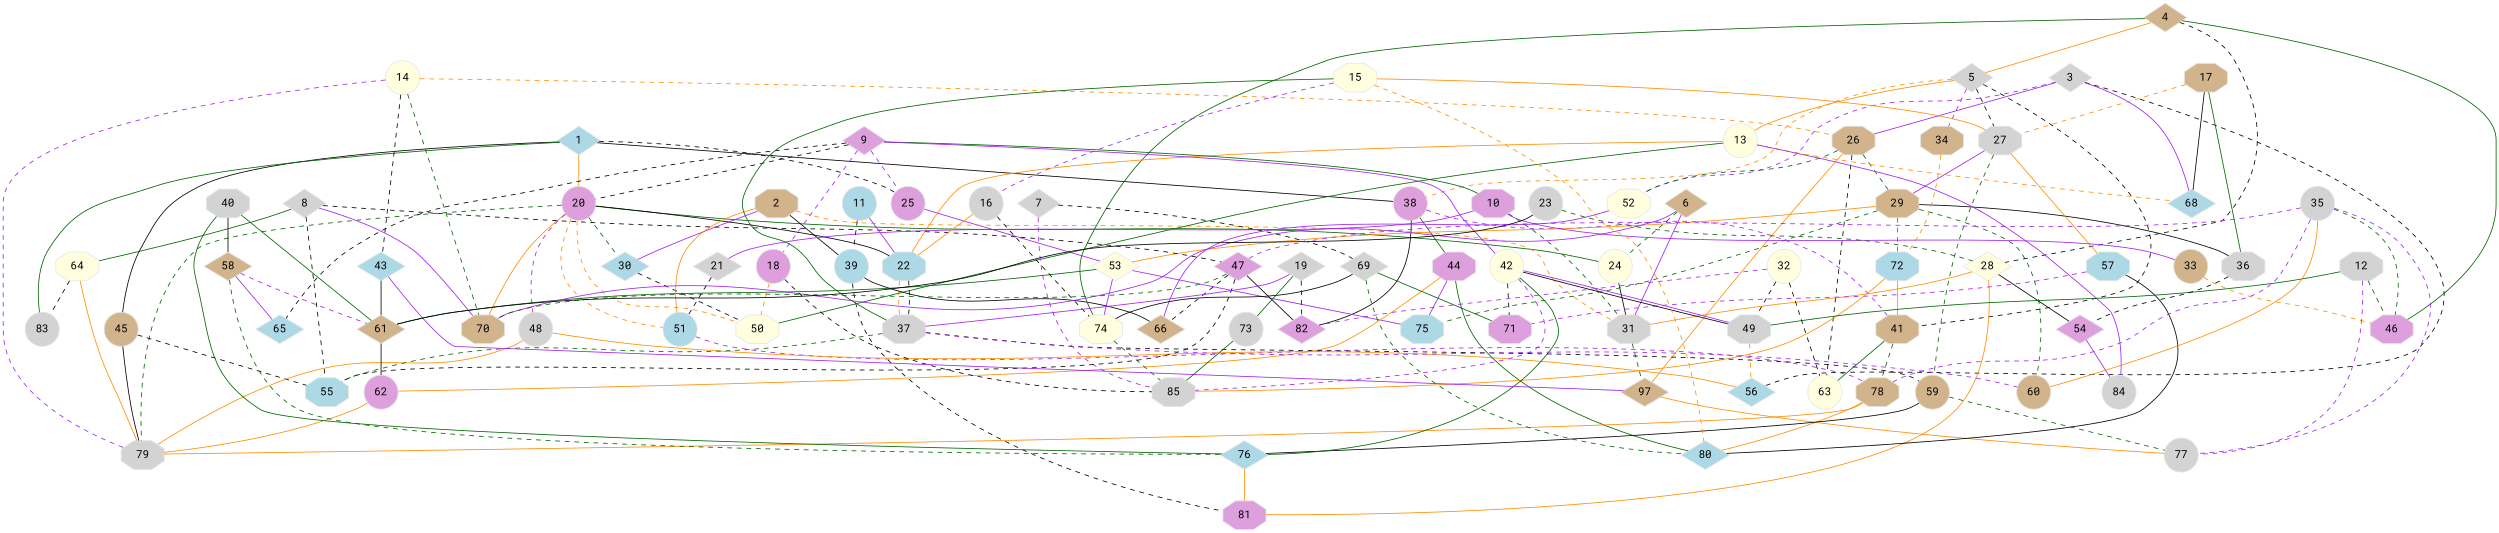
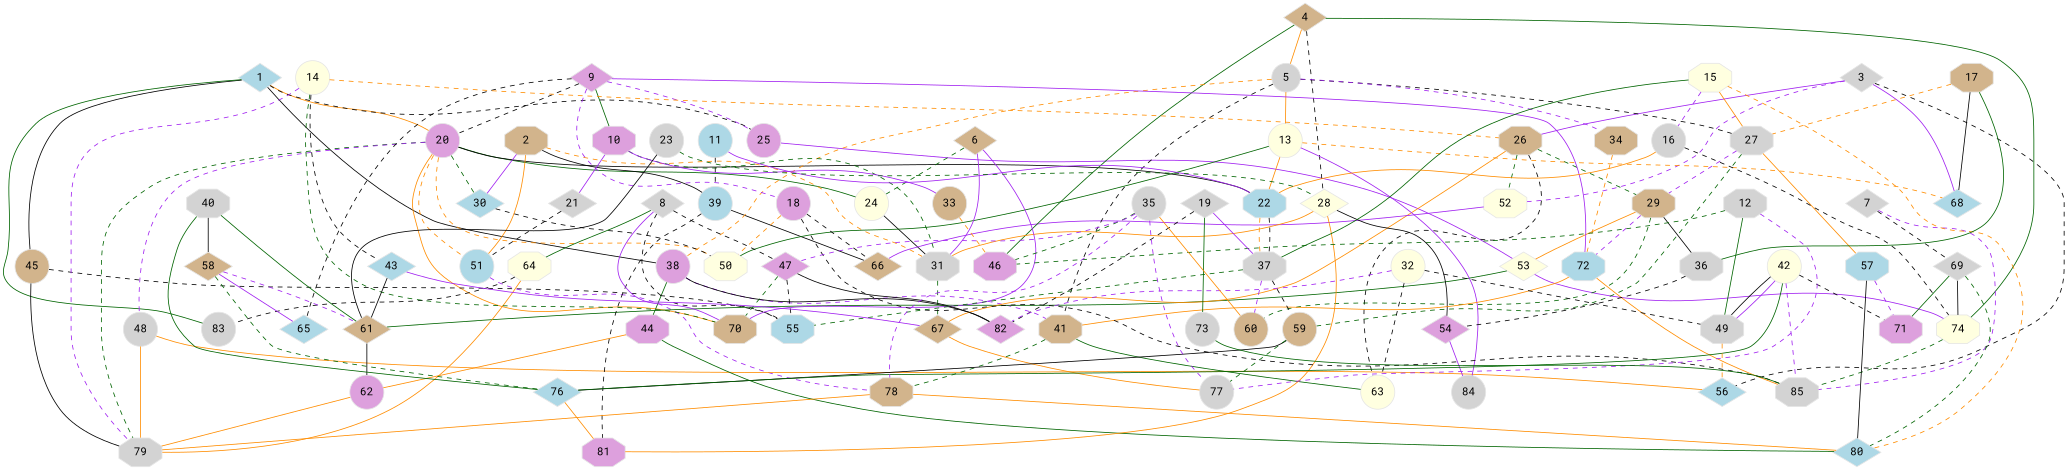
node "5": shape diamond -> circle
edge "9" -- "42": now "9" -- "72"
edge "27" -- "29": style solid -> dashed
edge "47" -- "66": now "18" -- "66"
node "75": removed
node "97": label "97" -> "67"
